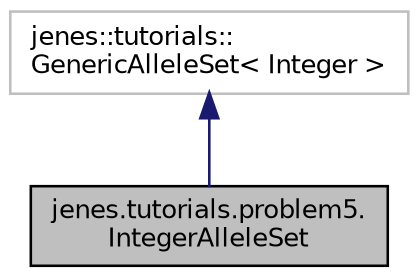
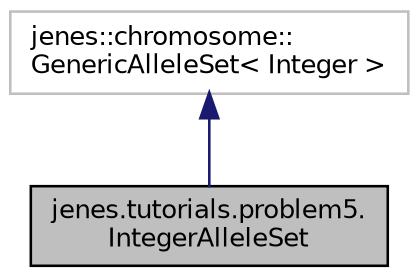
node "jenes::tutorials:: GenericAlleleSet< Integer >": label "jenes::tutorials:: GenericAlleleSet< Integer >" -> "jenes::chromosome:: GenericAlleleSet< Integer >"
